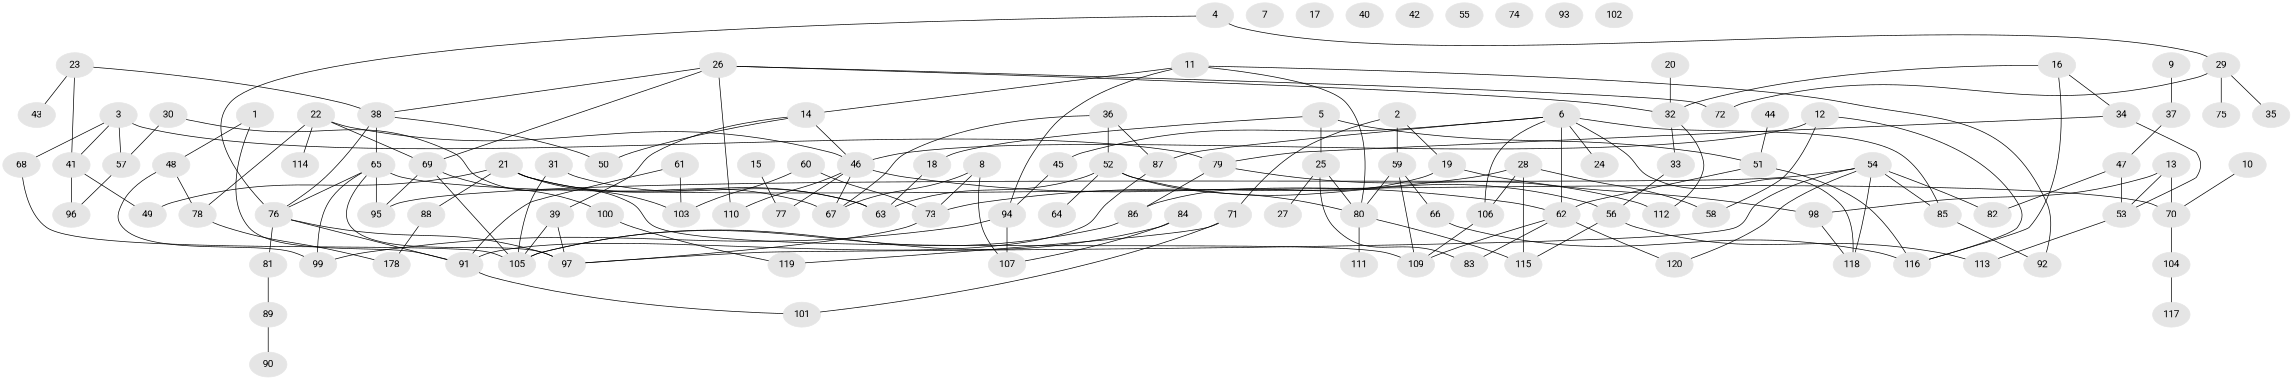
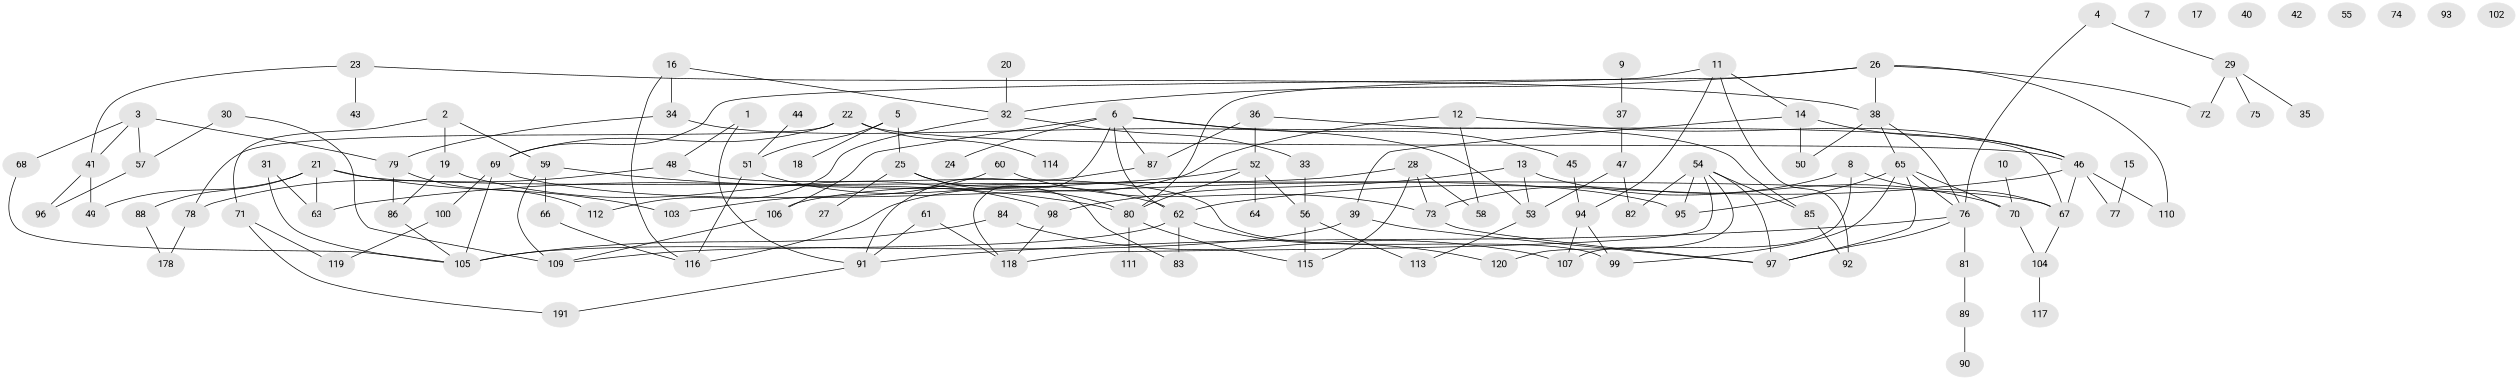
edge "18" -- "63": removed
edge "61" -- "103": now "61" -- "118"
edge "67" -- "104": added
node "101": label "101" -> "191"
